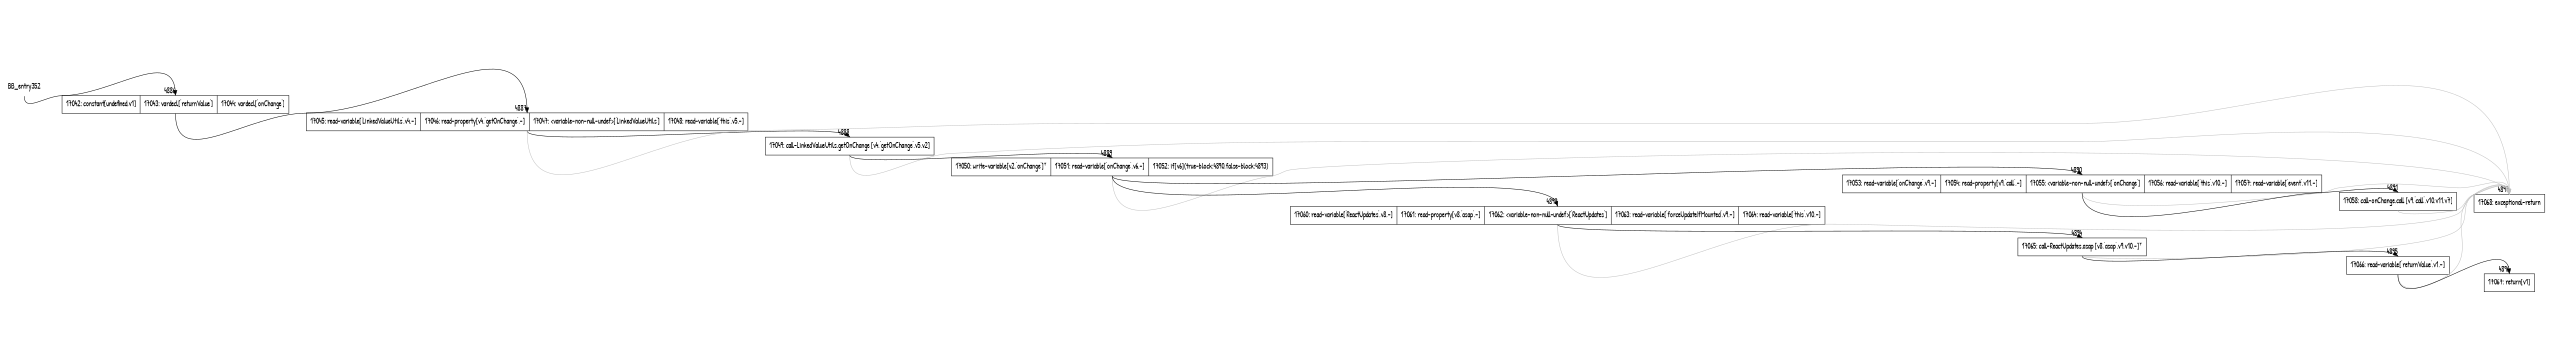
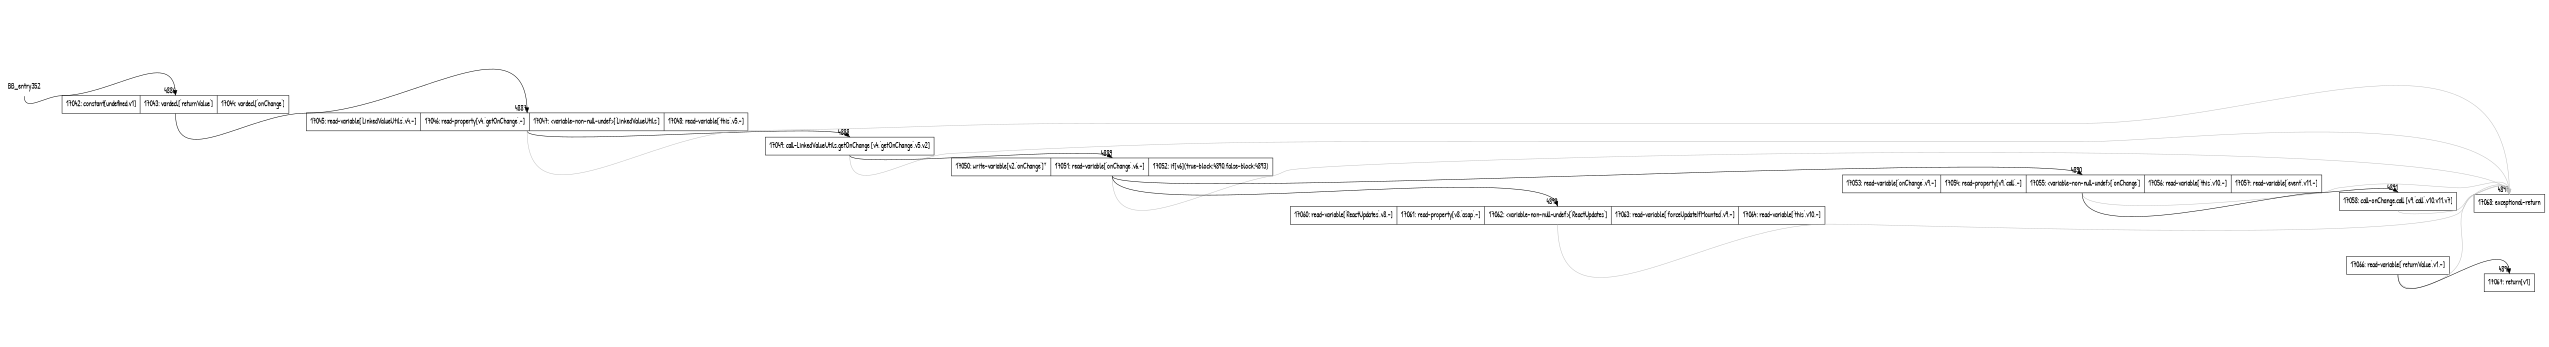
node "17065: call-ReactUpdates.asap [v8,'asap',v9,v10,-]*": removed
